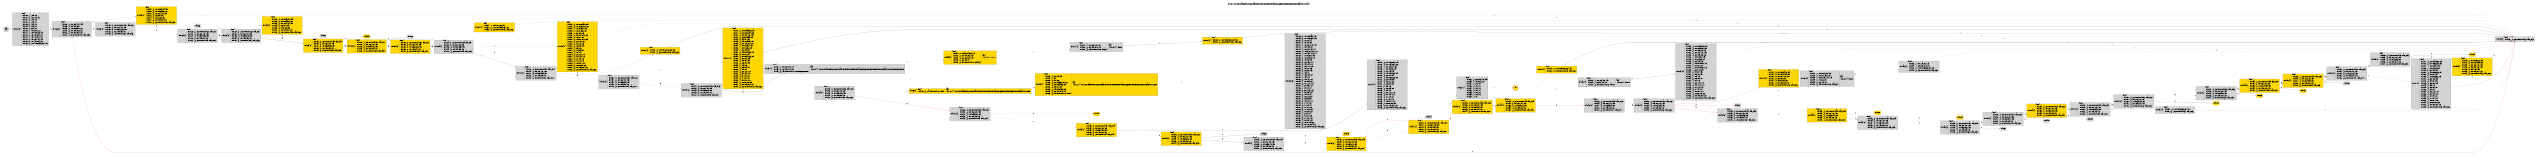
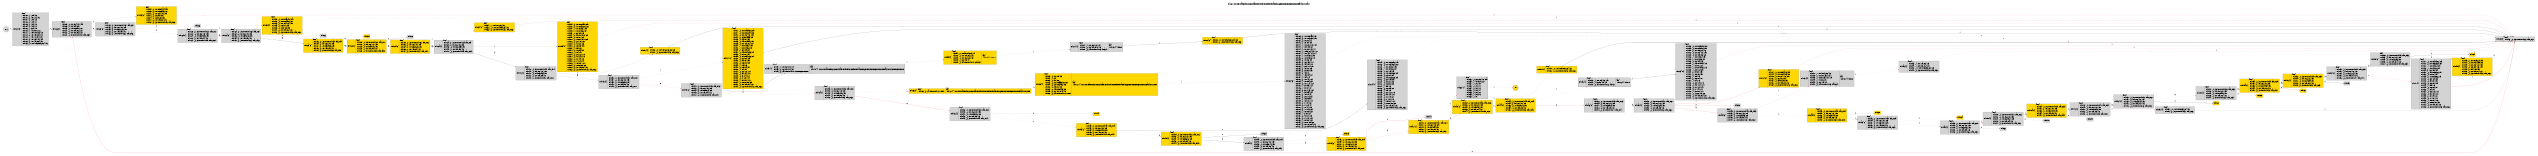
node "Final": label "Final" -> "Entry"
